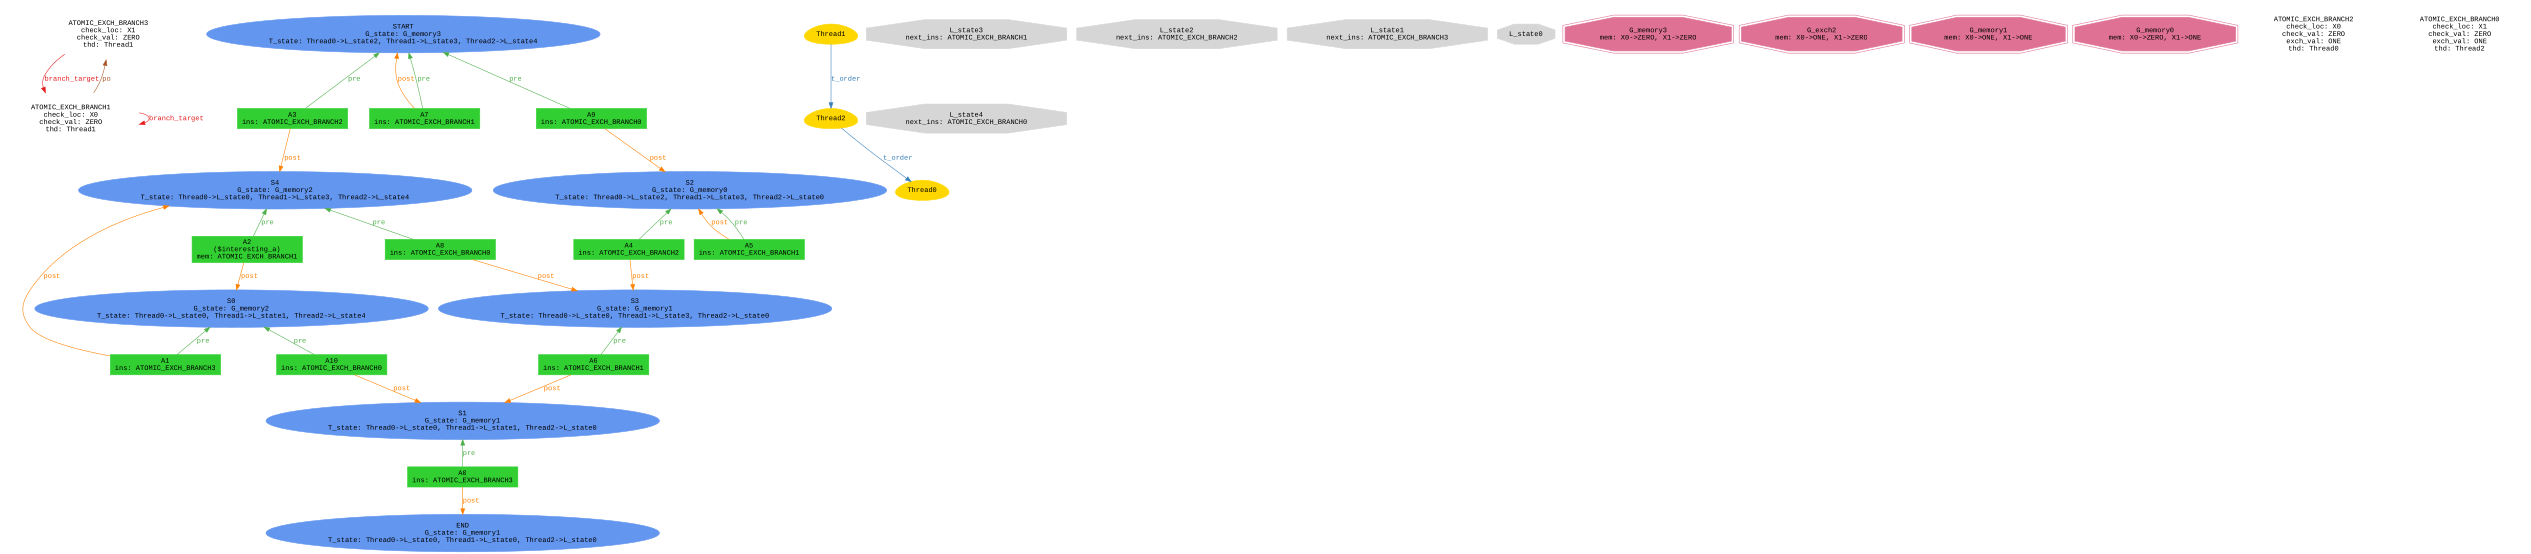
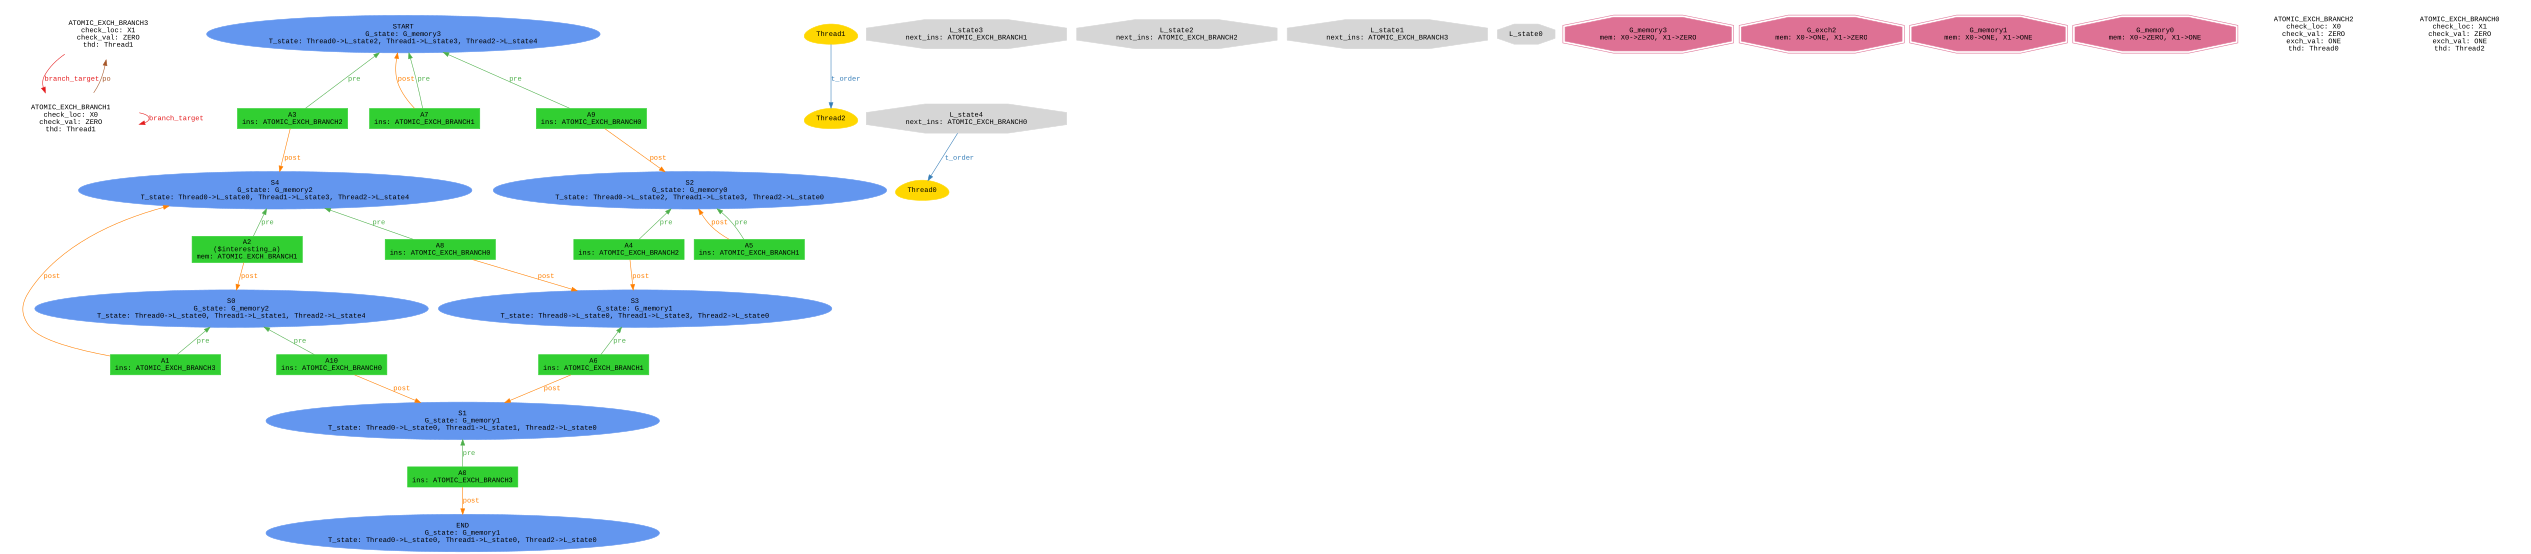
edge "Thread2" -> "Thread0": now "L_state4 next_ins: ATOMIC_EXCH_BRANCH0" -> "Thread0"
